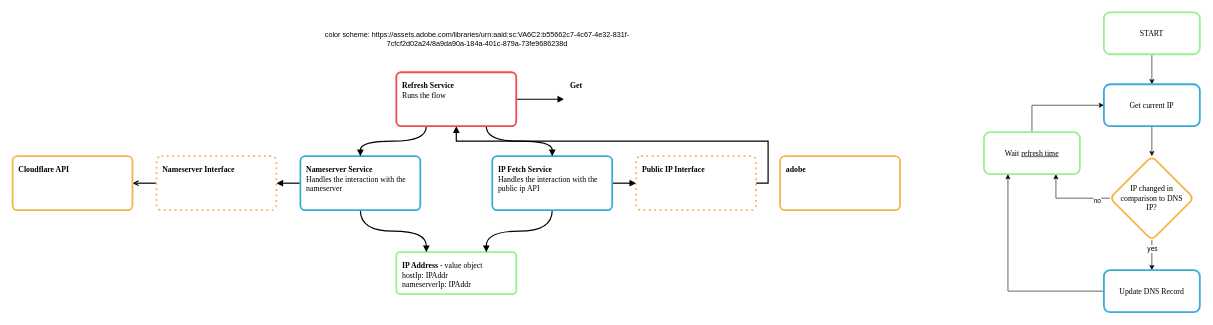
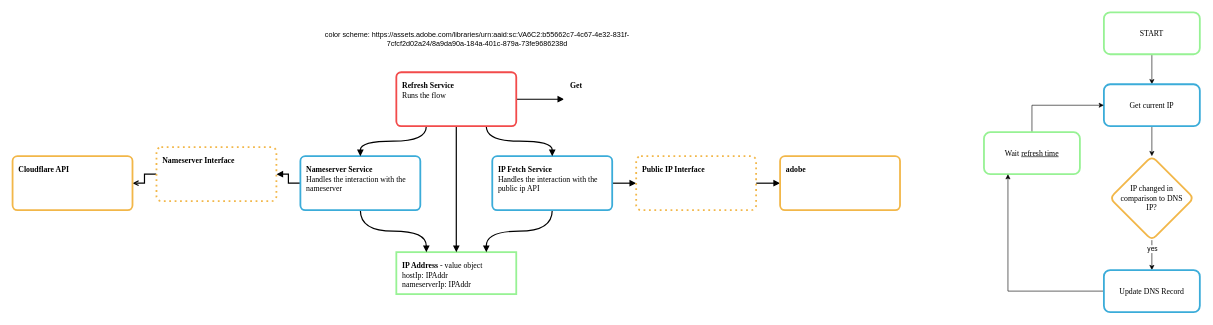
edge "Public IP Interface" -> "Refresh Service Runs the flow": now "Public IP Interface" -> "adobe"
node "Nameserver Interface": moved (216, 183) -> (216, 174)
edge "Refresh Service Runs the flow" -> "IP Address - value object hostIp: IPAddr nameserverIp: IPAddr": added
edge "IP changed in comparison to DNS IP?" -> "Wait refresh time": removed, label "no"
node "IP Address - value object hostIp: IPAddr nameserverIp: IPAddr": shape rounded rectangle -> rectangle
